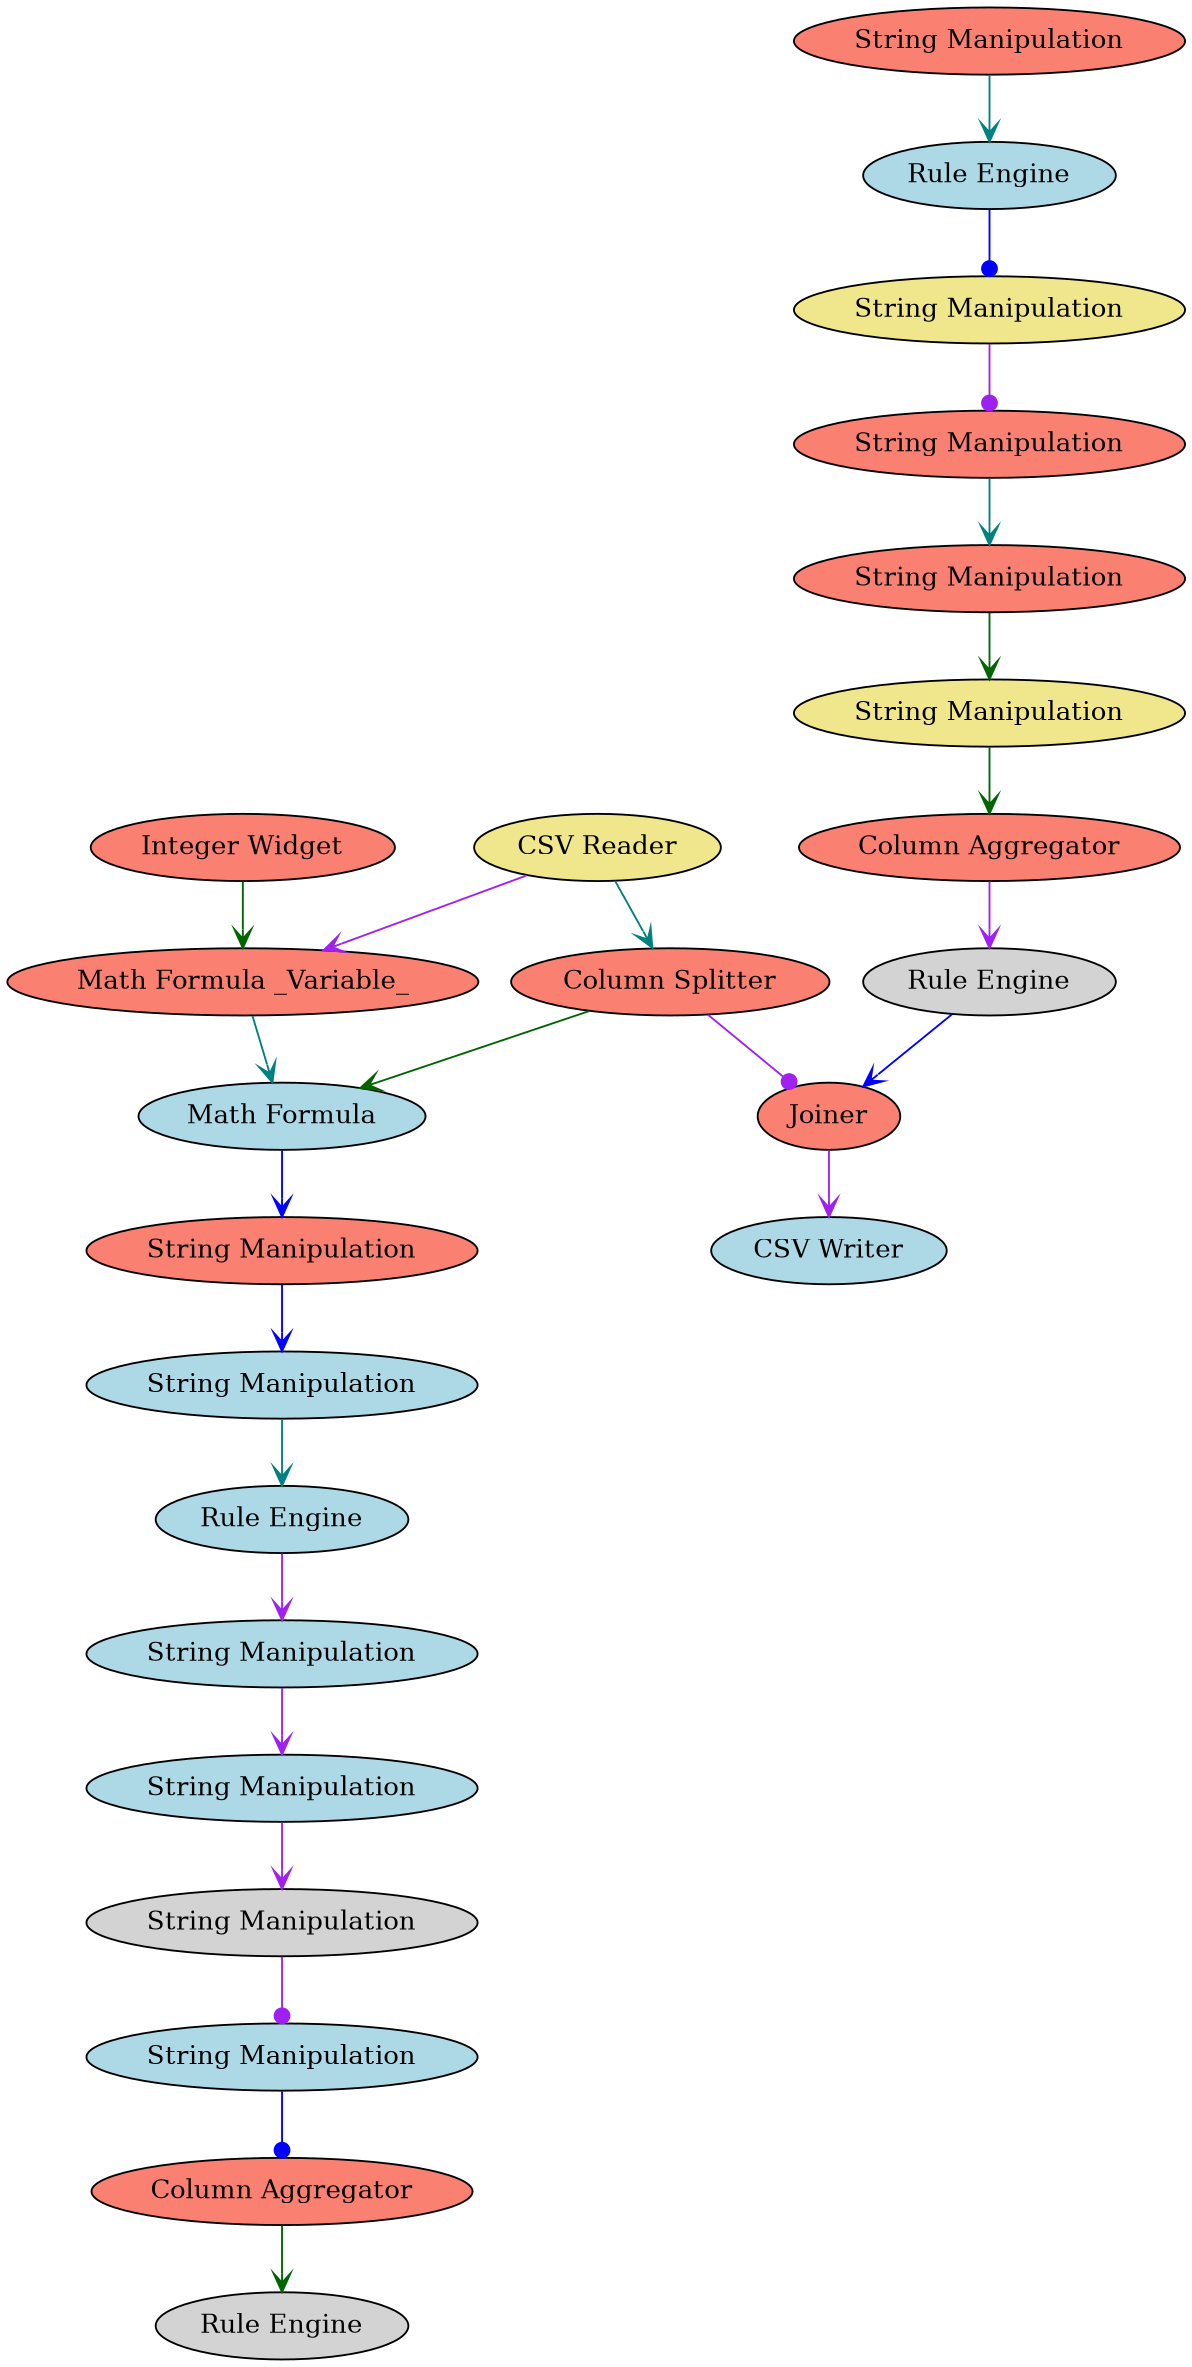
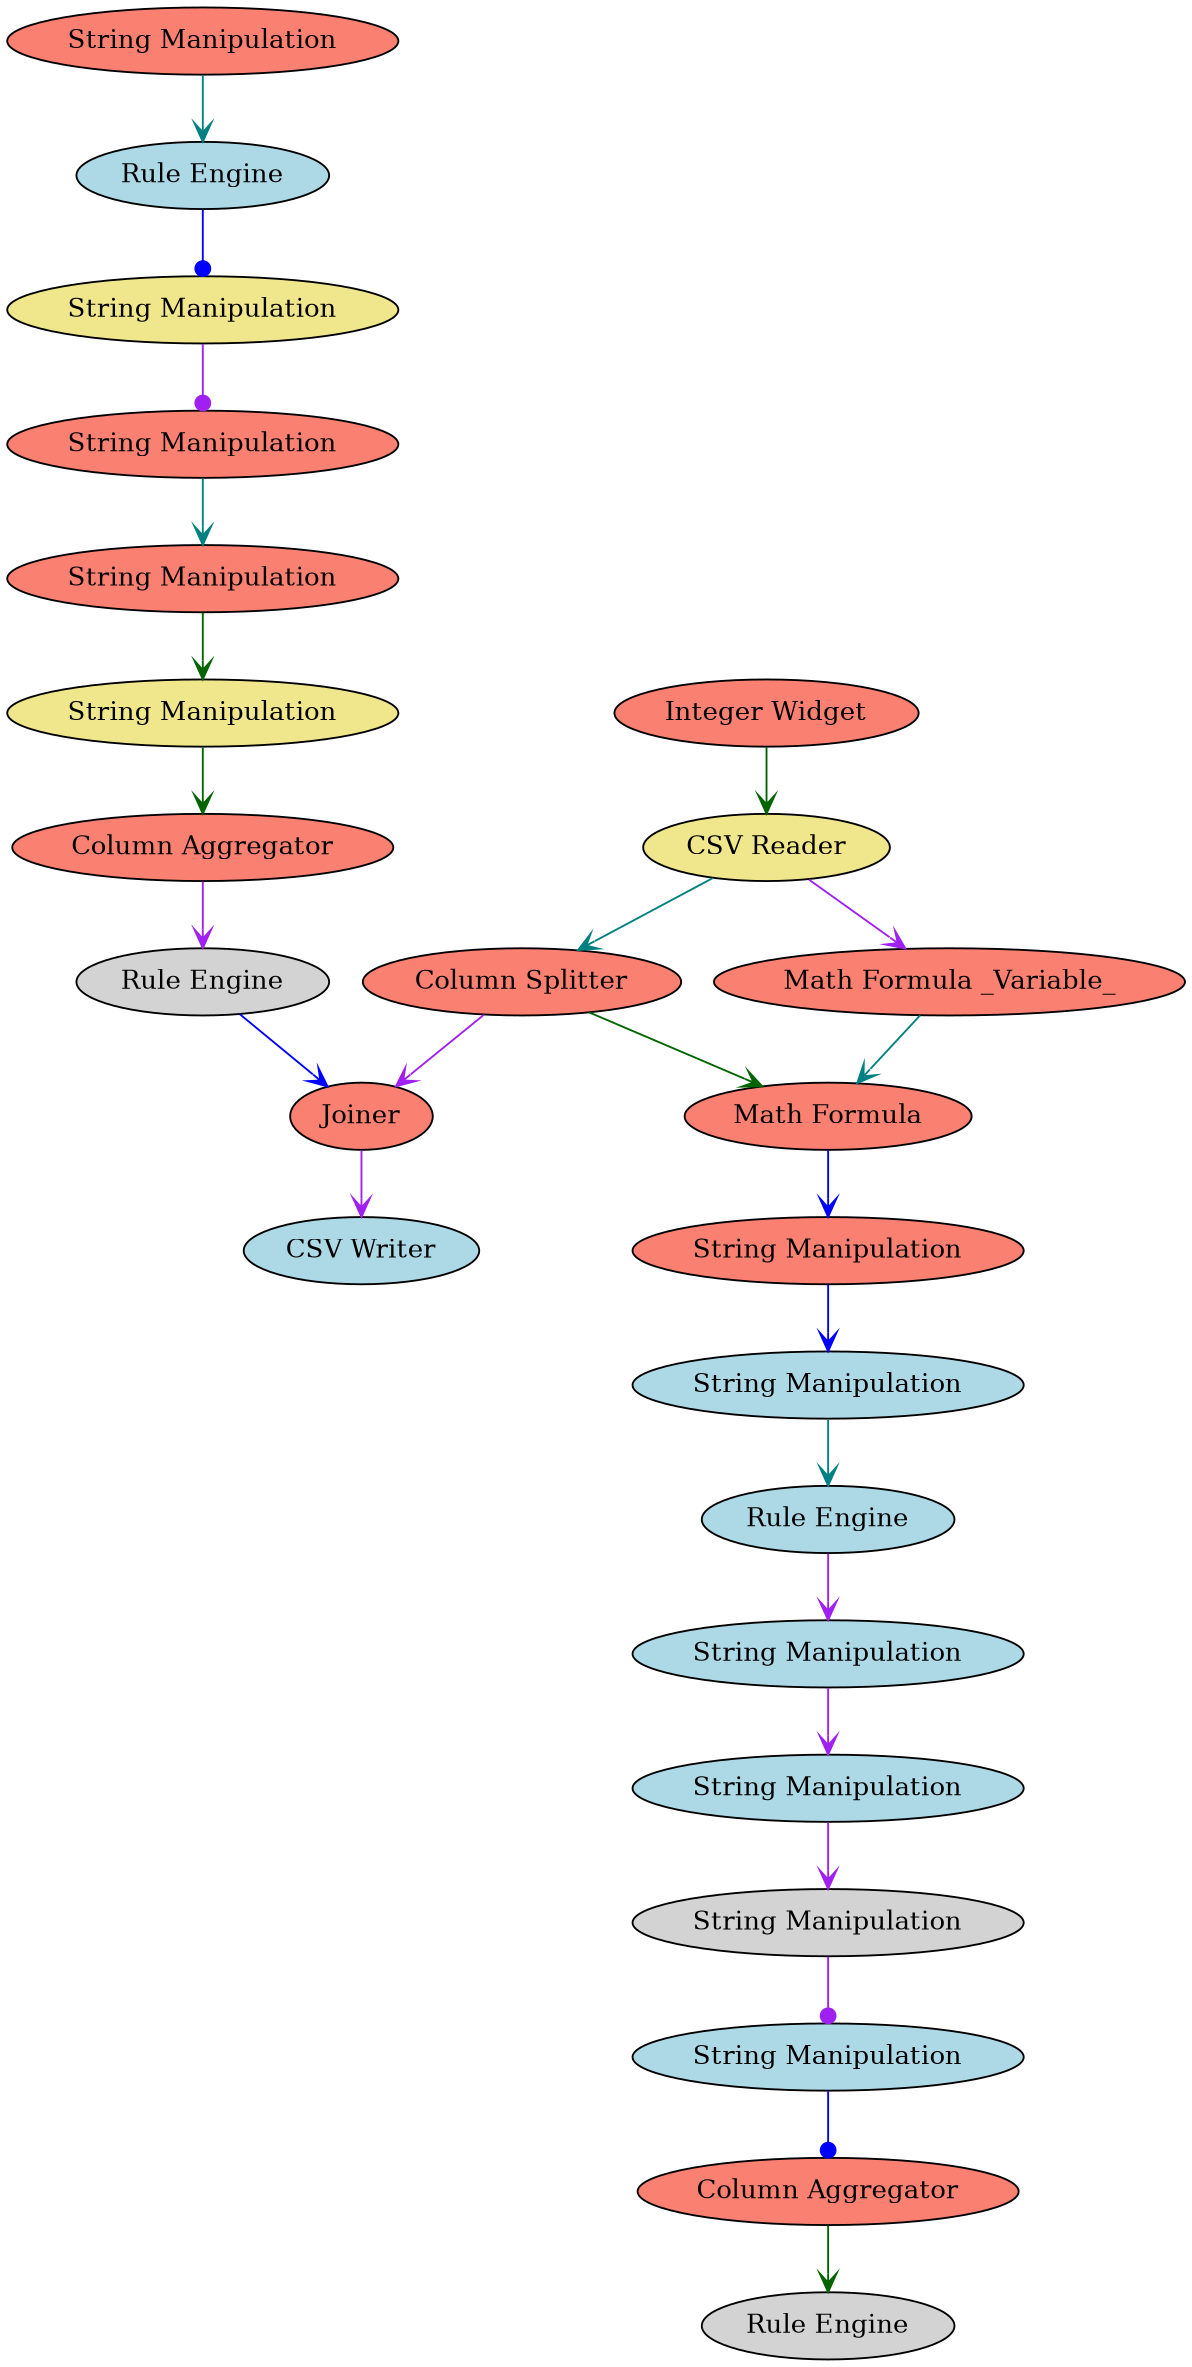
edge "Integer Widget" -> "Math Formula _Variable_": now "Integer Widget" -> "CSV Reader"
edge "Column Splitter" -> "Joiner": arrowhead dot -> vee
node "Math Formula": fillcolor lightblue -> salmon
